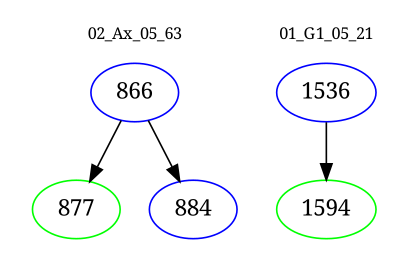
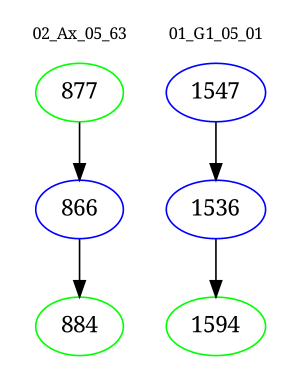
cluster "01_G1_05_21": label "01_G1_05_21" -> "01_G1_05_01"
node "1547": added
edge "866" -> "877": reversed
node "884": color blue -> green
